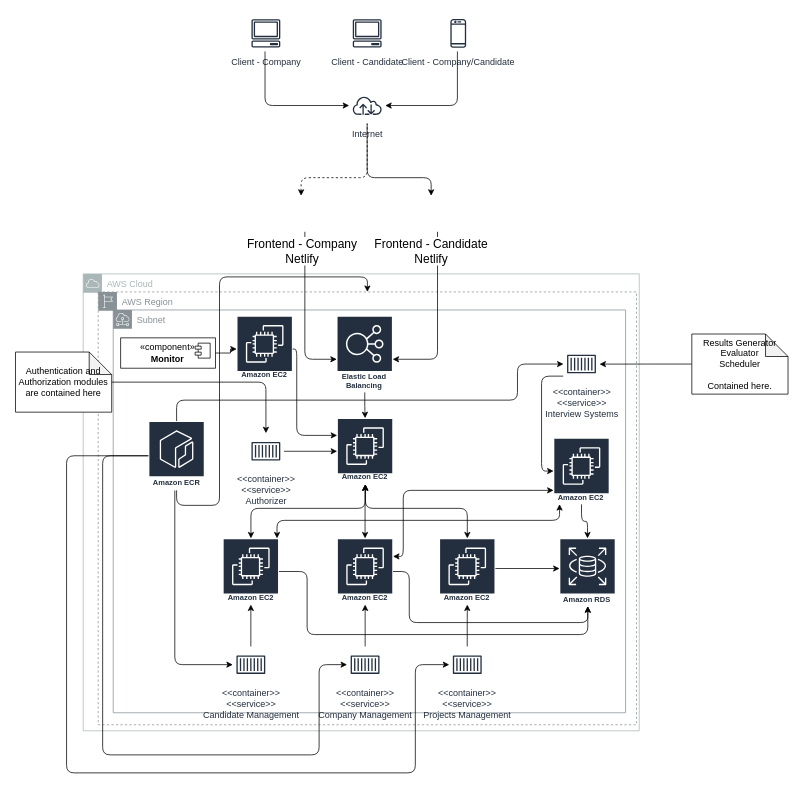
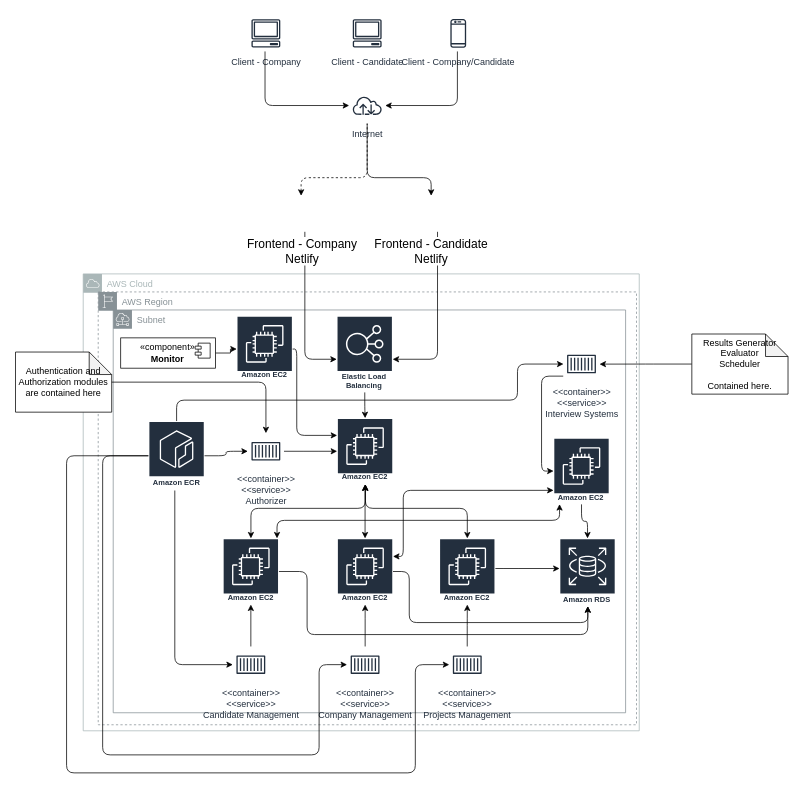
edge "Amazon ECR" -> "AWS Region": now "Amazon ECR" -> "<<container>> <<service>> Authorizer"
